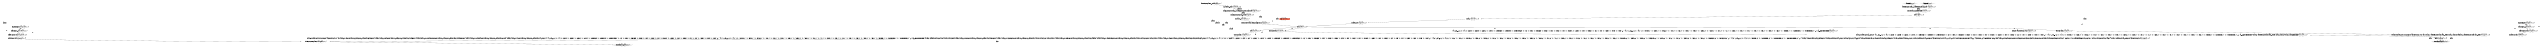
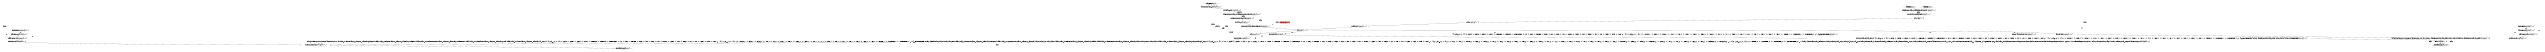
node "primaryExpression['0', '0', '1']": added
